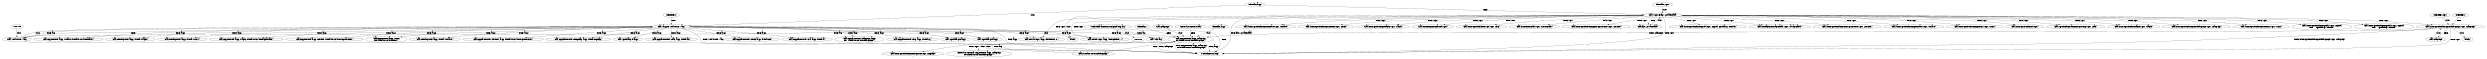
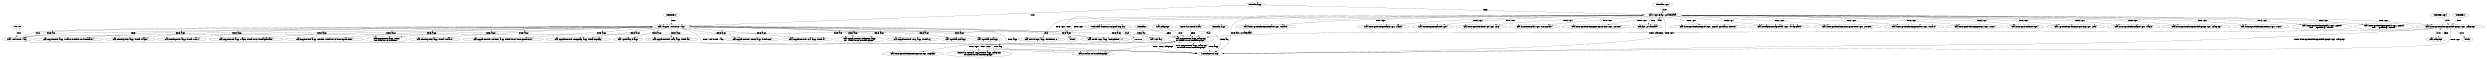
node "(Call,kvm_vcpu_ioctl_x86_set_mce(vcpu, &mce))": removed
edge "(Call,*argp = (void __user *)arg)" -> "(Call,msr_io(vcpu, argp, do_set_msr, 0))": removed, label "DDG: argp"
edge "(MethodParameterIn,unsigned long arg)" -> "(MethodReturn,long)": label "CFG: " -> "DDG: arg"
